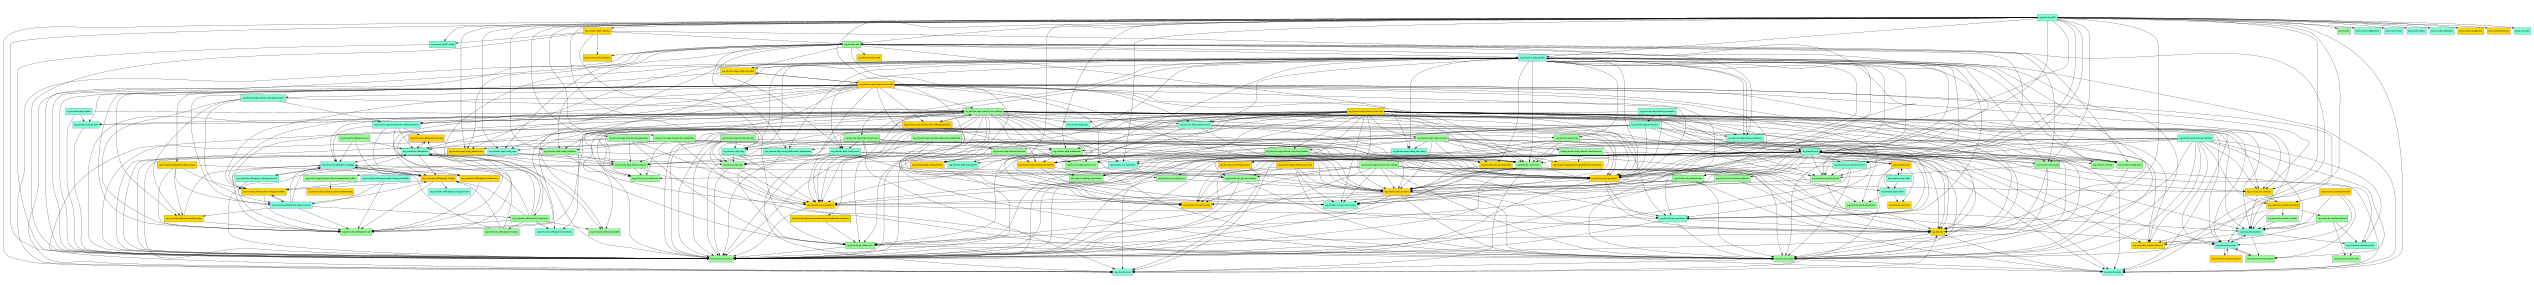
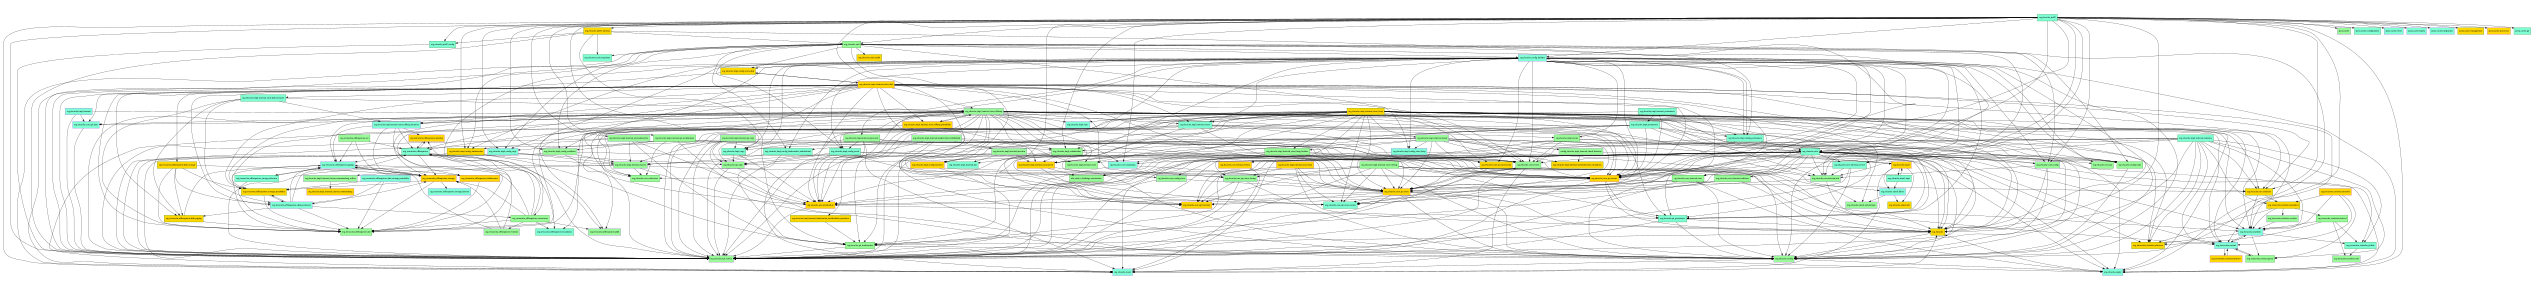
node "javax_cache_integration": color darkgreen -> purple
node "org_ehcache_xml_exceptions": fillcolor gold -> aquamarine
node "org_ehcache_core_config": color darkgreen -> purple
